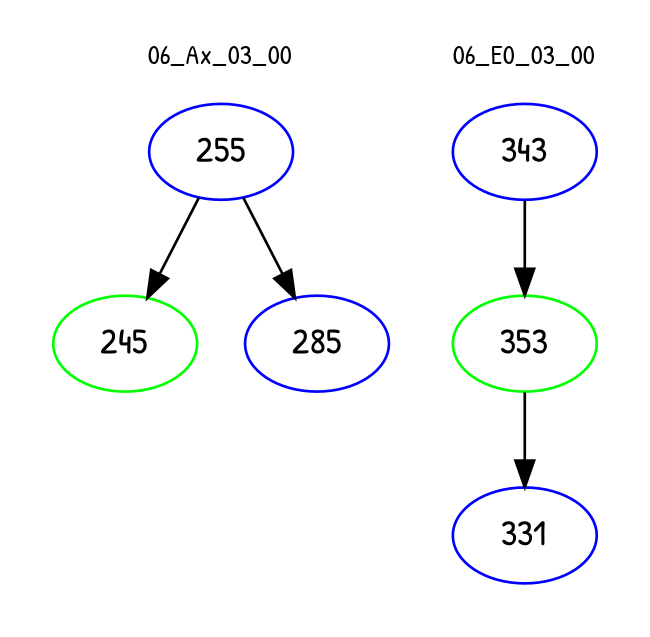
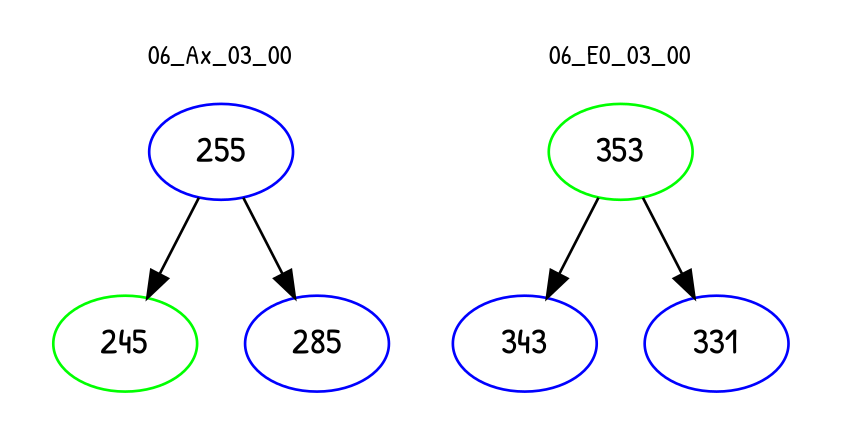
edge "343" -> "353": reversed
